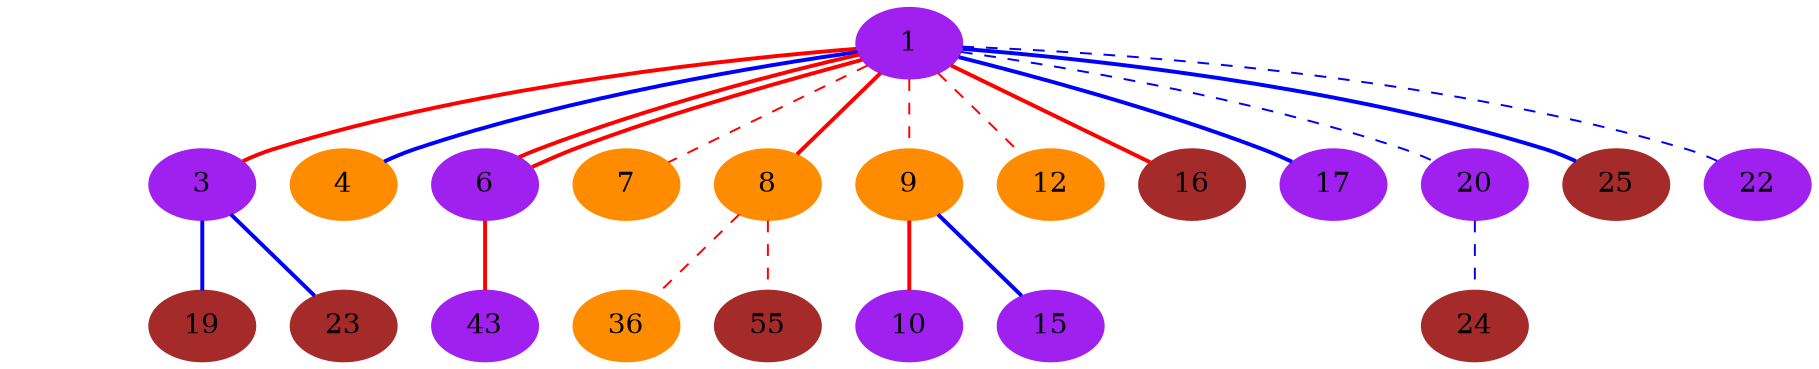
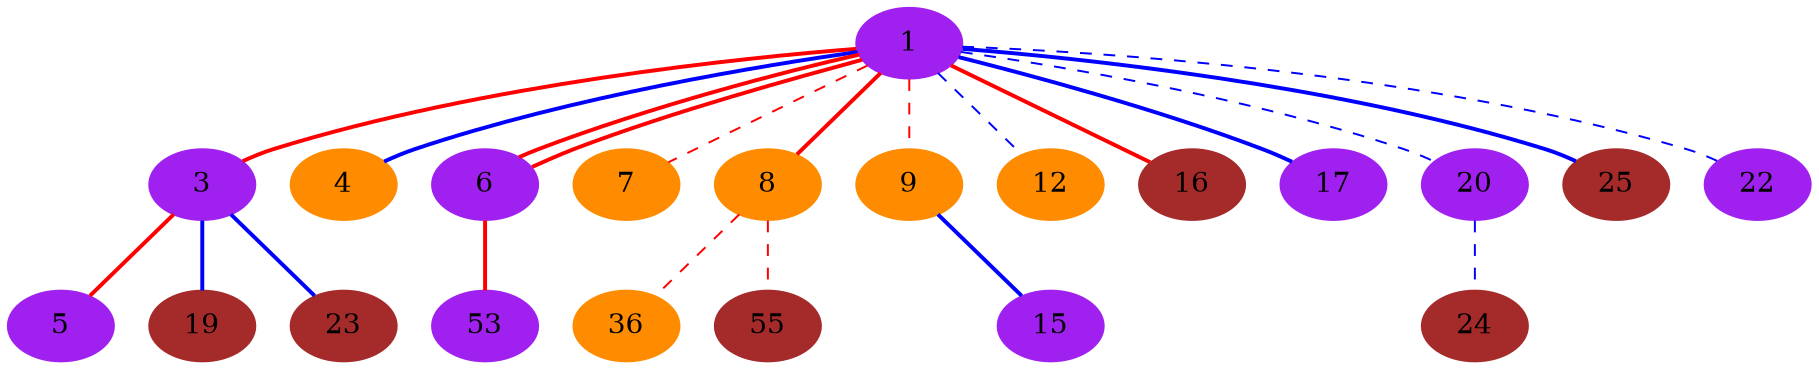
edge "1" -- "12": color red -> blue
node "5": added
node "43": label "43" -> "53"
node "10": removed
